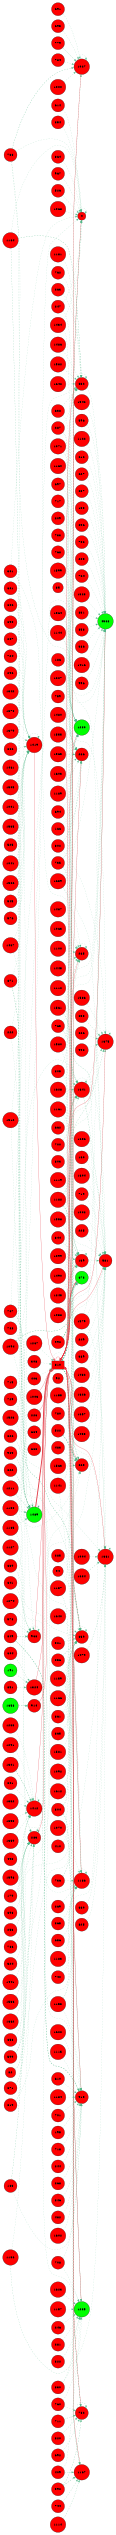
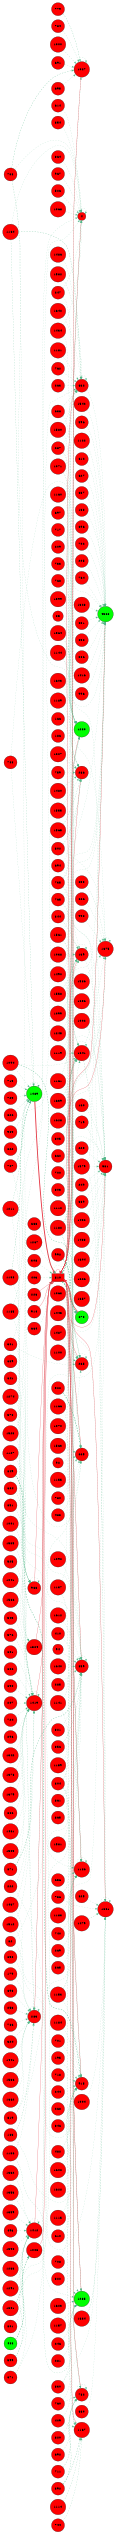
node "191": removed
node "1658": removed
node "488": added
